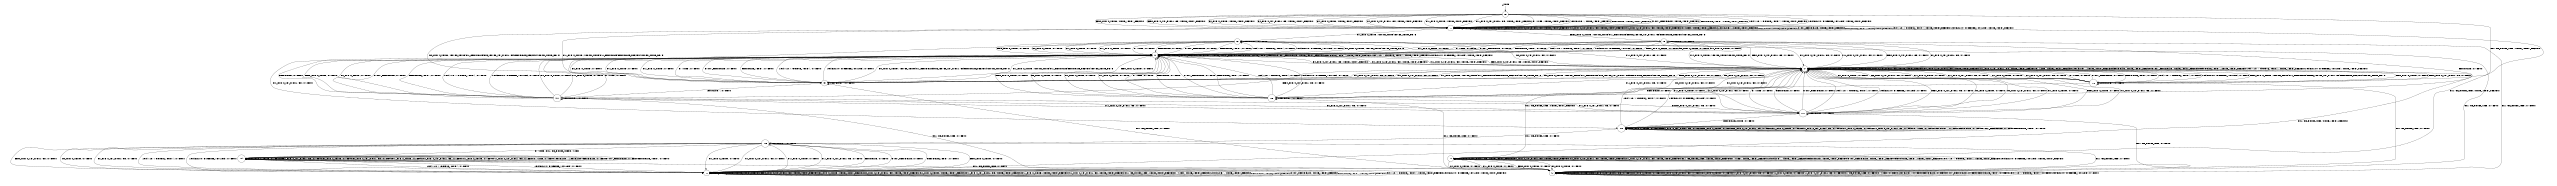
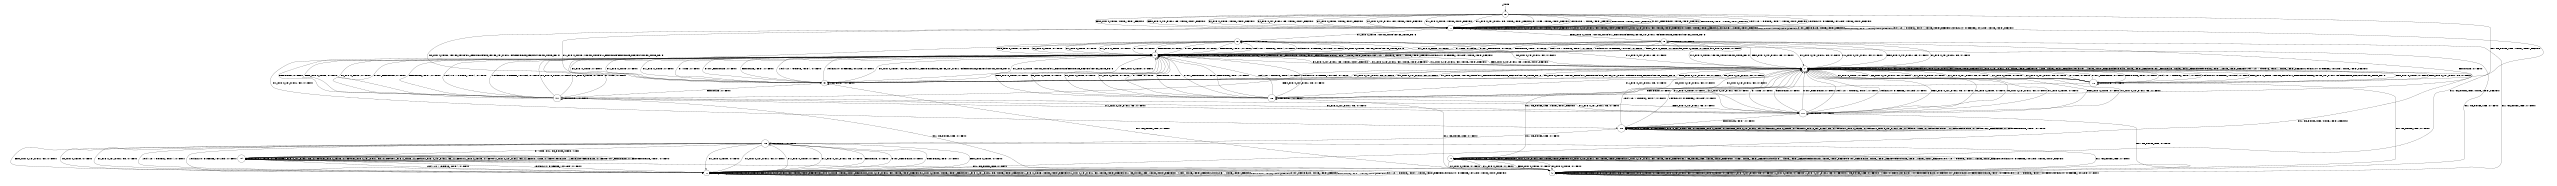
edge "s5" -> "s16": label "APPLICATION / TIMEOUT" -> "CERTIFICATE / TIMEOUT"
edge "s10" -> "s11": label "CIPHER_CLIENT_KEY_EXCHANGE / TIMEOUT" -> "ECDH_CLIENT_KEY_EXCHANGE / TIMEOUT"
edge "s11" -> "s12": label "CERTIFICATE_HELLO / TIMEOUT" -> "CERTIFICATE_VERIFY / TIMEOUT"
